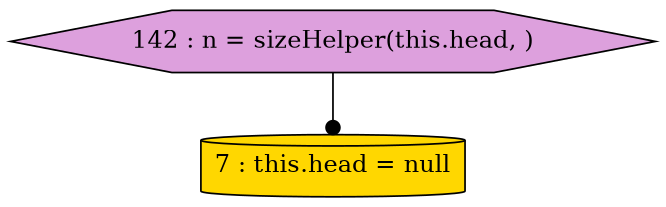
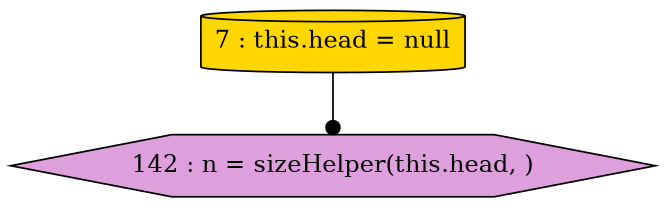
edge "142 : n = sizeHelper(this.head, )" -> "7 : this.head = null": reversed
